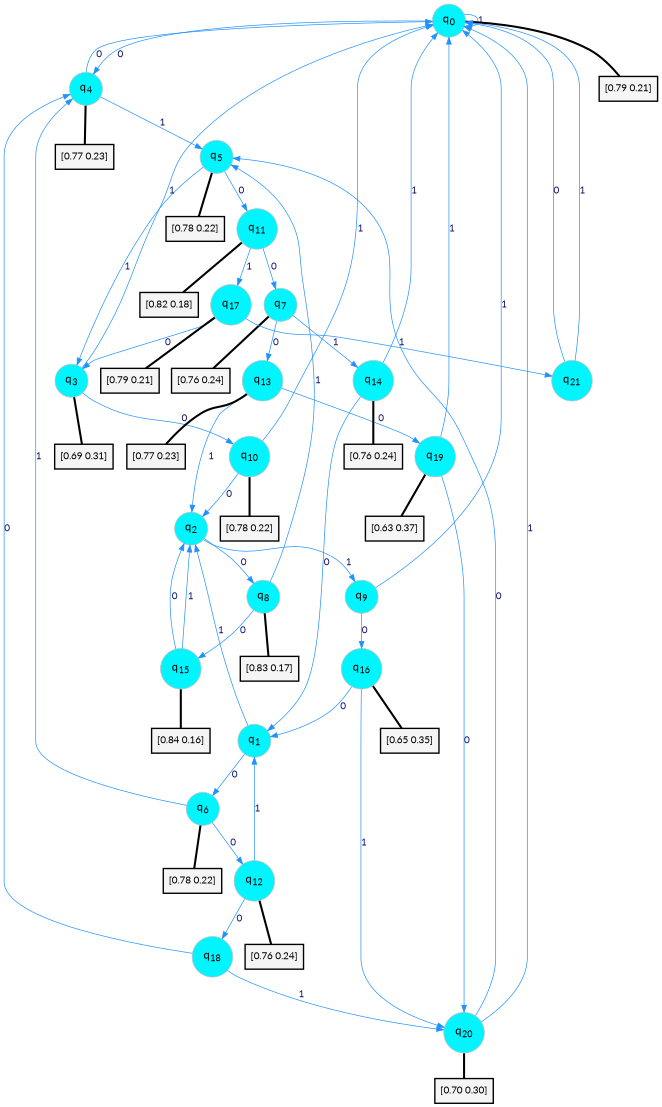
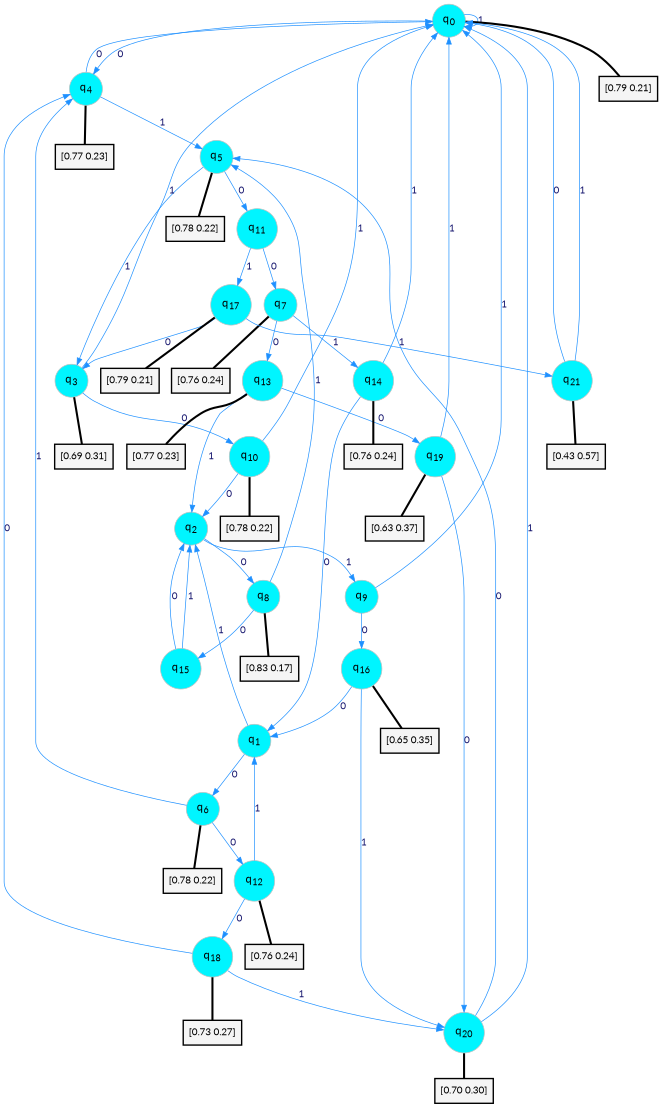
node "[0.82 0.18]": removed
node "[0.43 0.57]": added
node "[0.84 0.16]": removed
node "[0.73 0.27]": added
